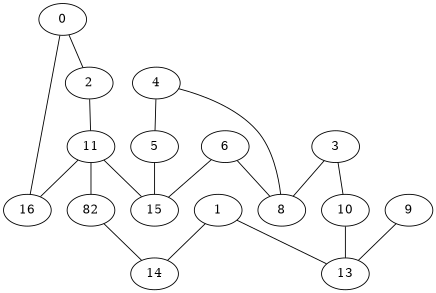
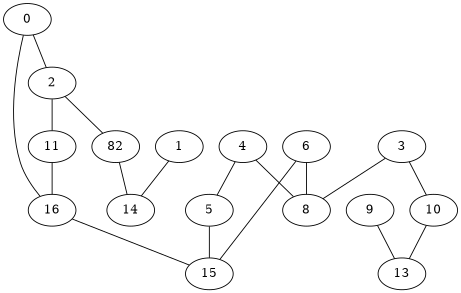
edge "11" -- "15": now "16" -- "15"
edge "11" -- "82": now "2" -- "82"
edge "1" -- "13": removed
